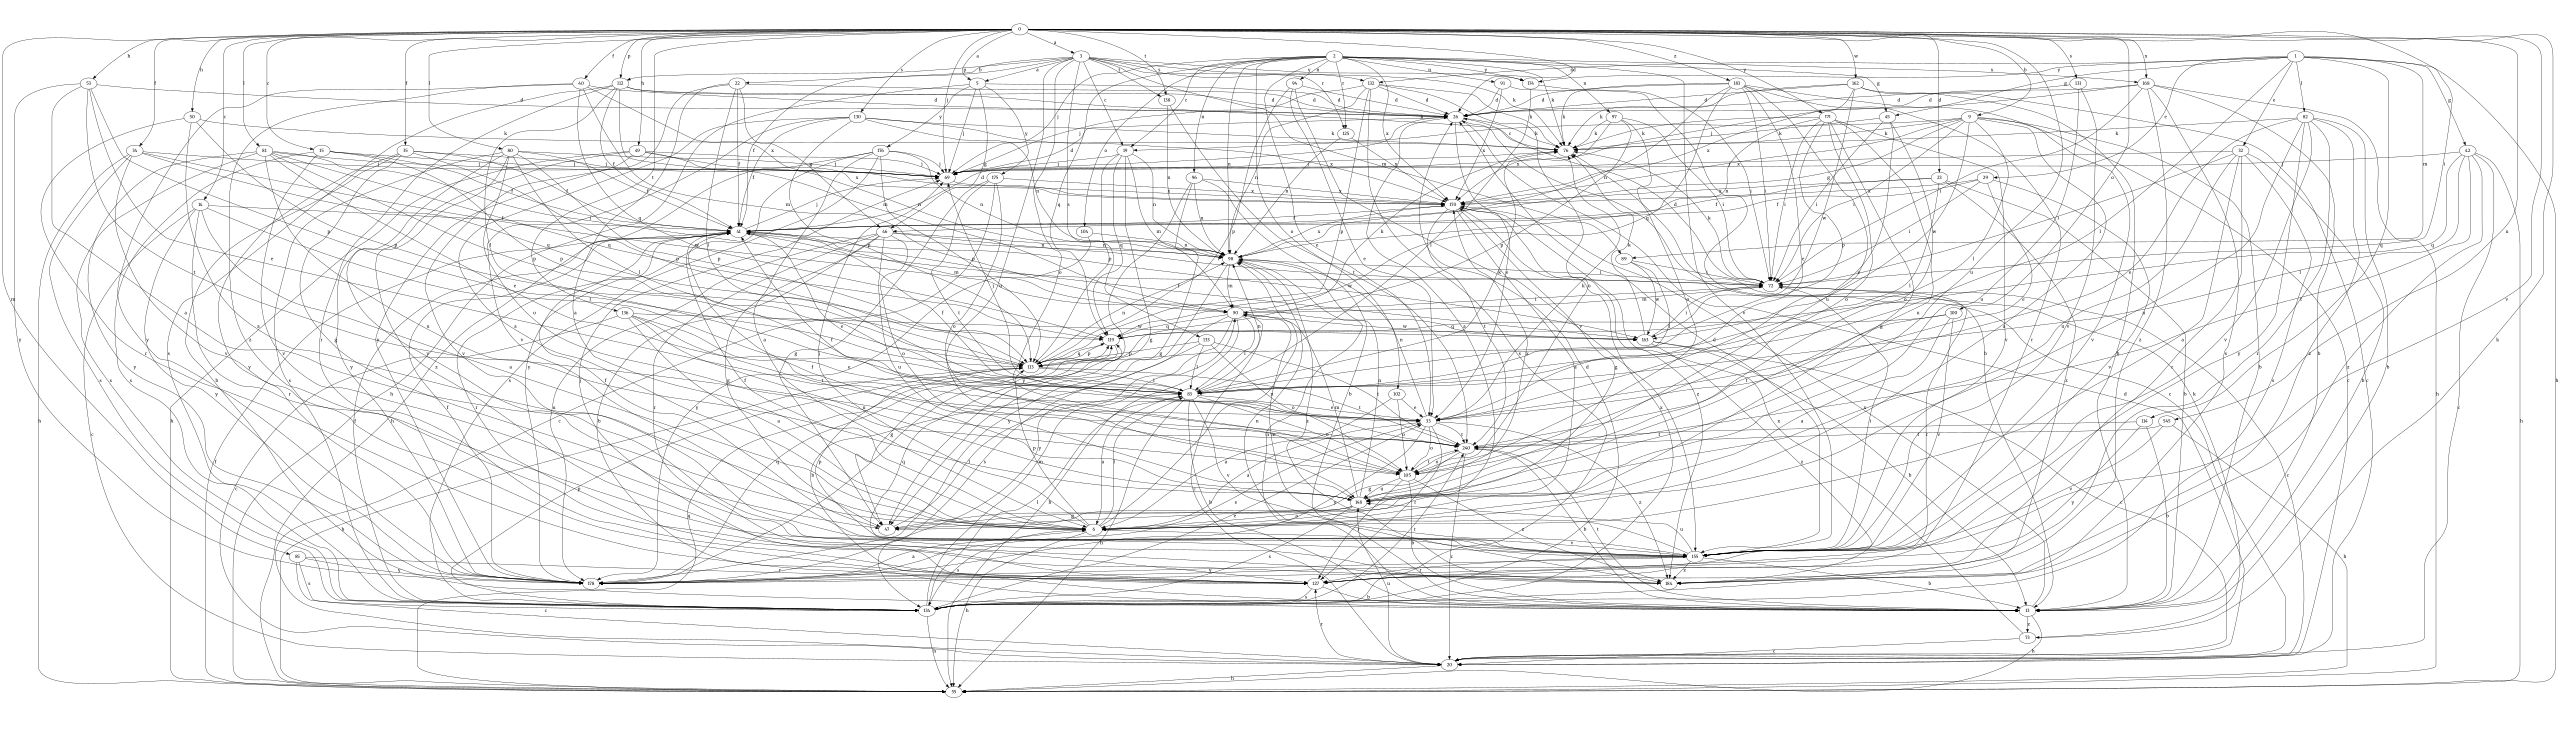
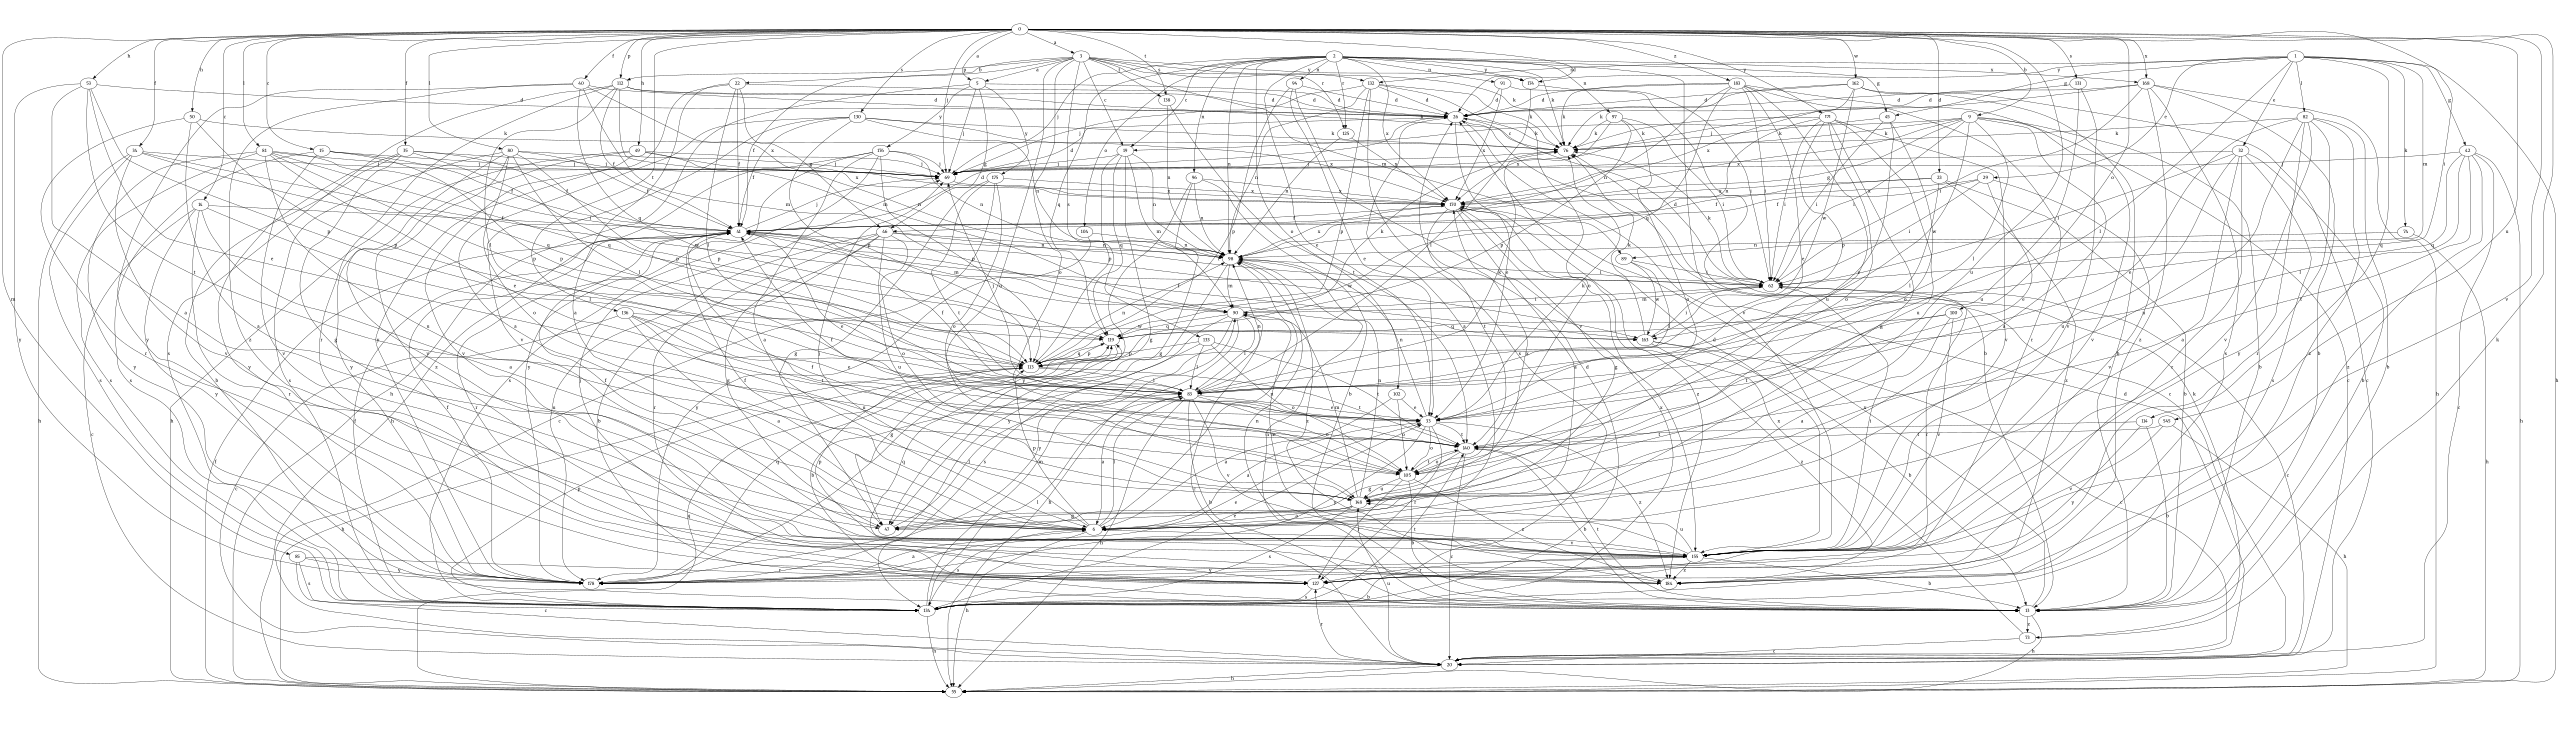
node "74": added
node "72": label "72" -> "62"
edge "90" -> "163": removed, label "w"
node "240": label "240" -> "140"
